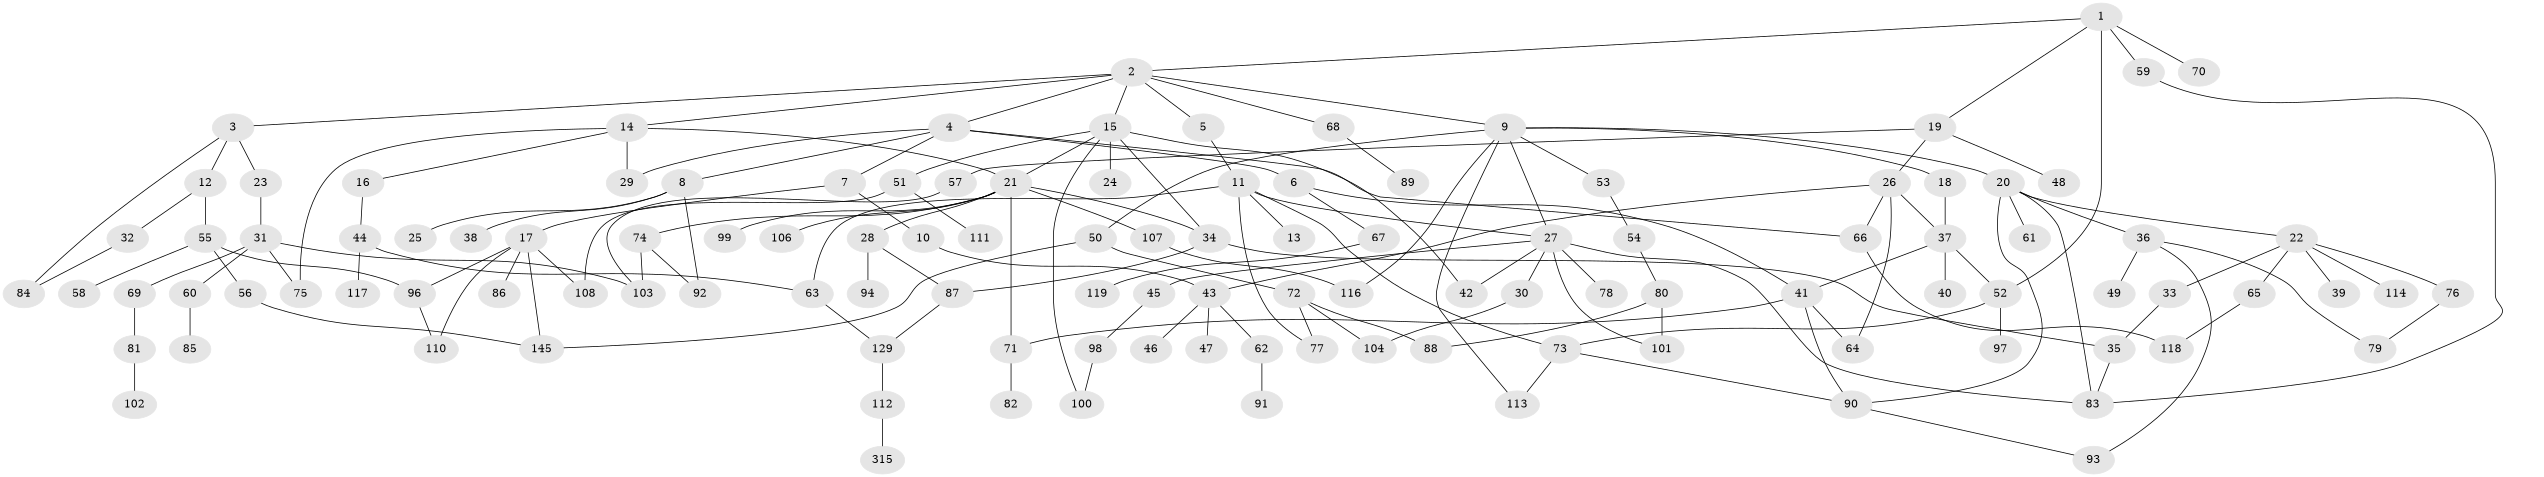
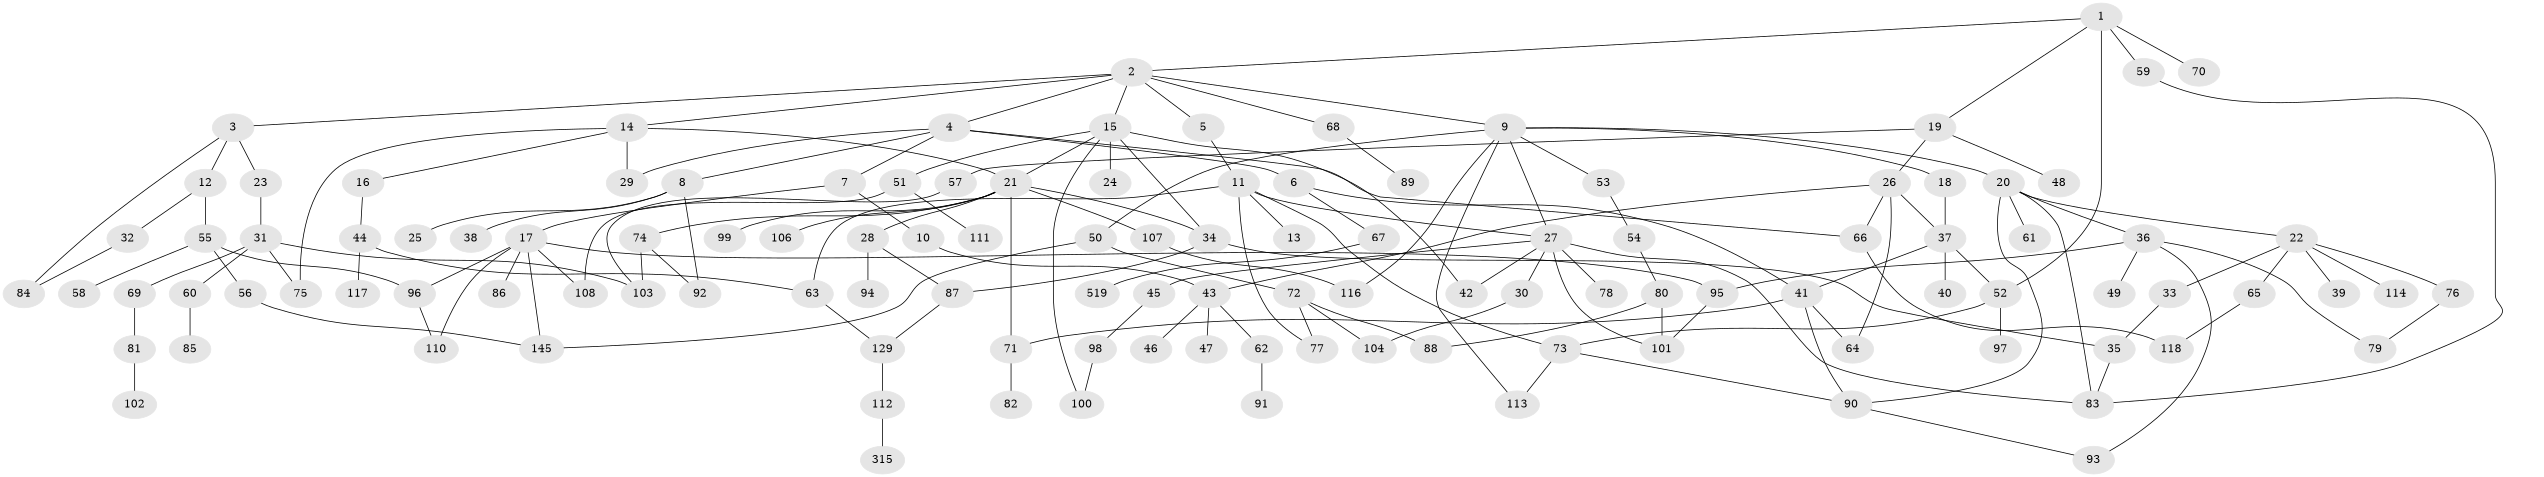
node "119": label "119" -> "519"
node "95": added
